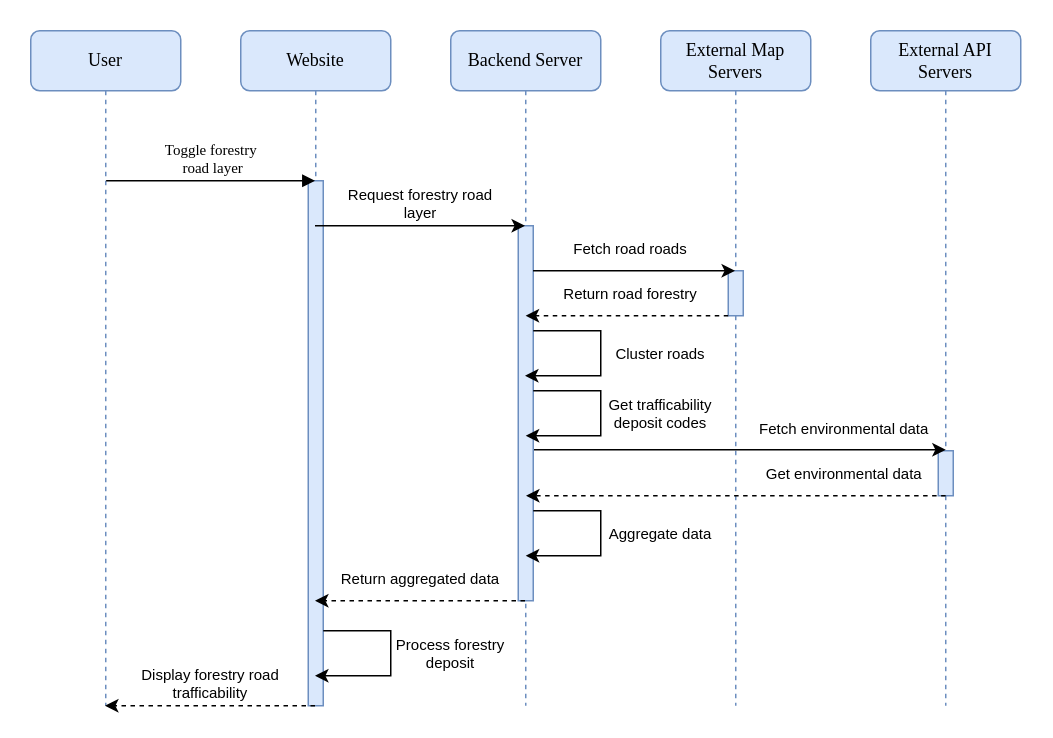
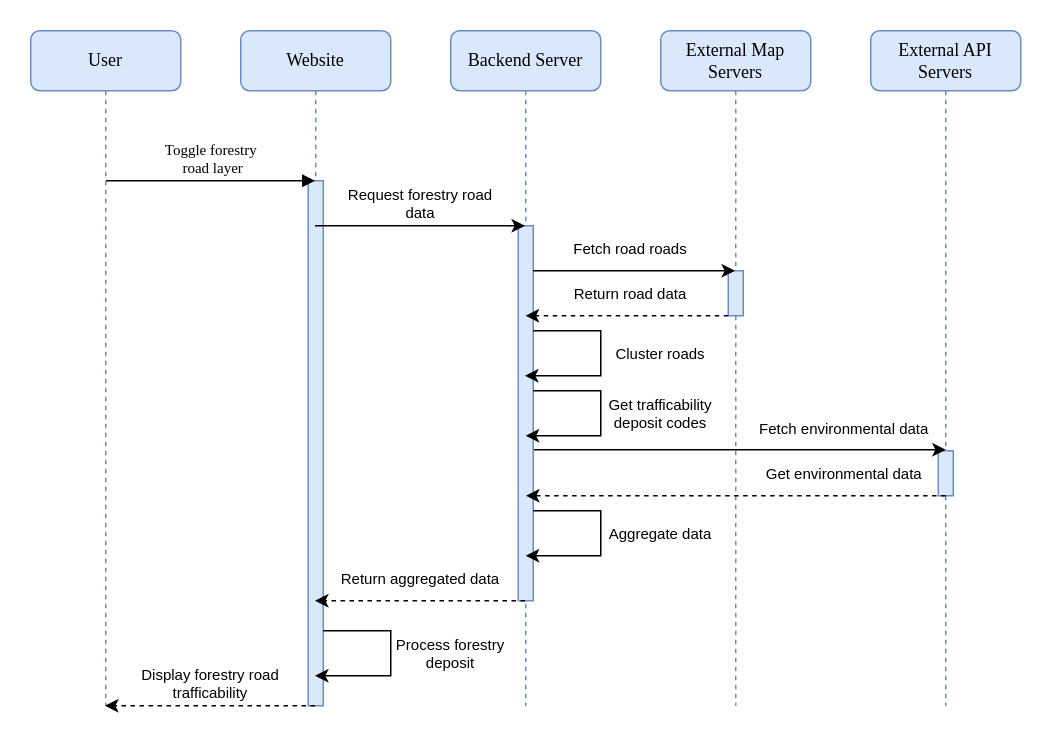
node "Request forestry road layer": label "Request forestry road layer" -> "Request forestry road data"
node "Return road forestry": label "Return road forestry" -> "Return road data"
